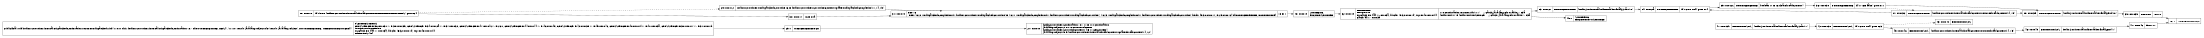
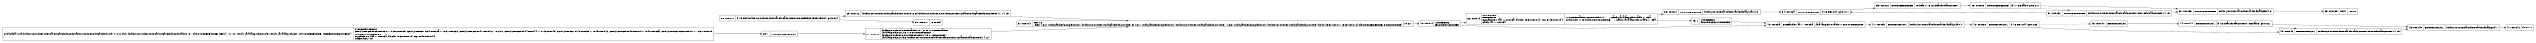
node "39: 0x0039": text "RETURN" -> "THIS"
edge "30: 0x0017" -> "31: 0x001b": now "27: 0x0000" -> "31: 0x001b"
node "26: ?": removed
node "44: 0x0044": added
node "40: 0x003a": added
